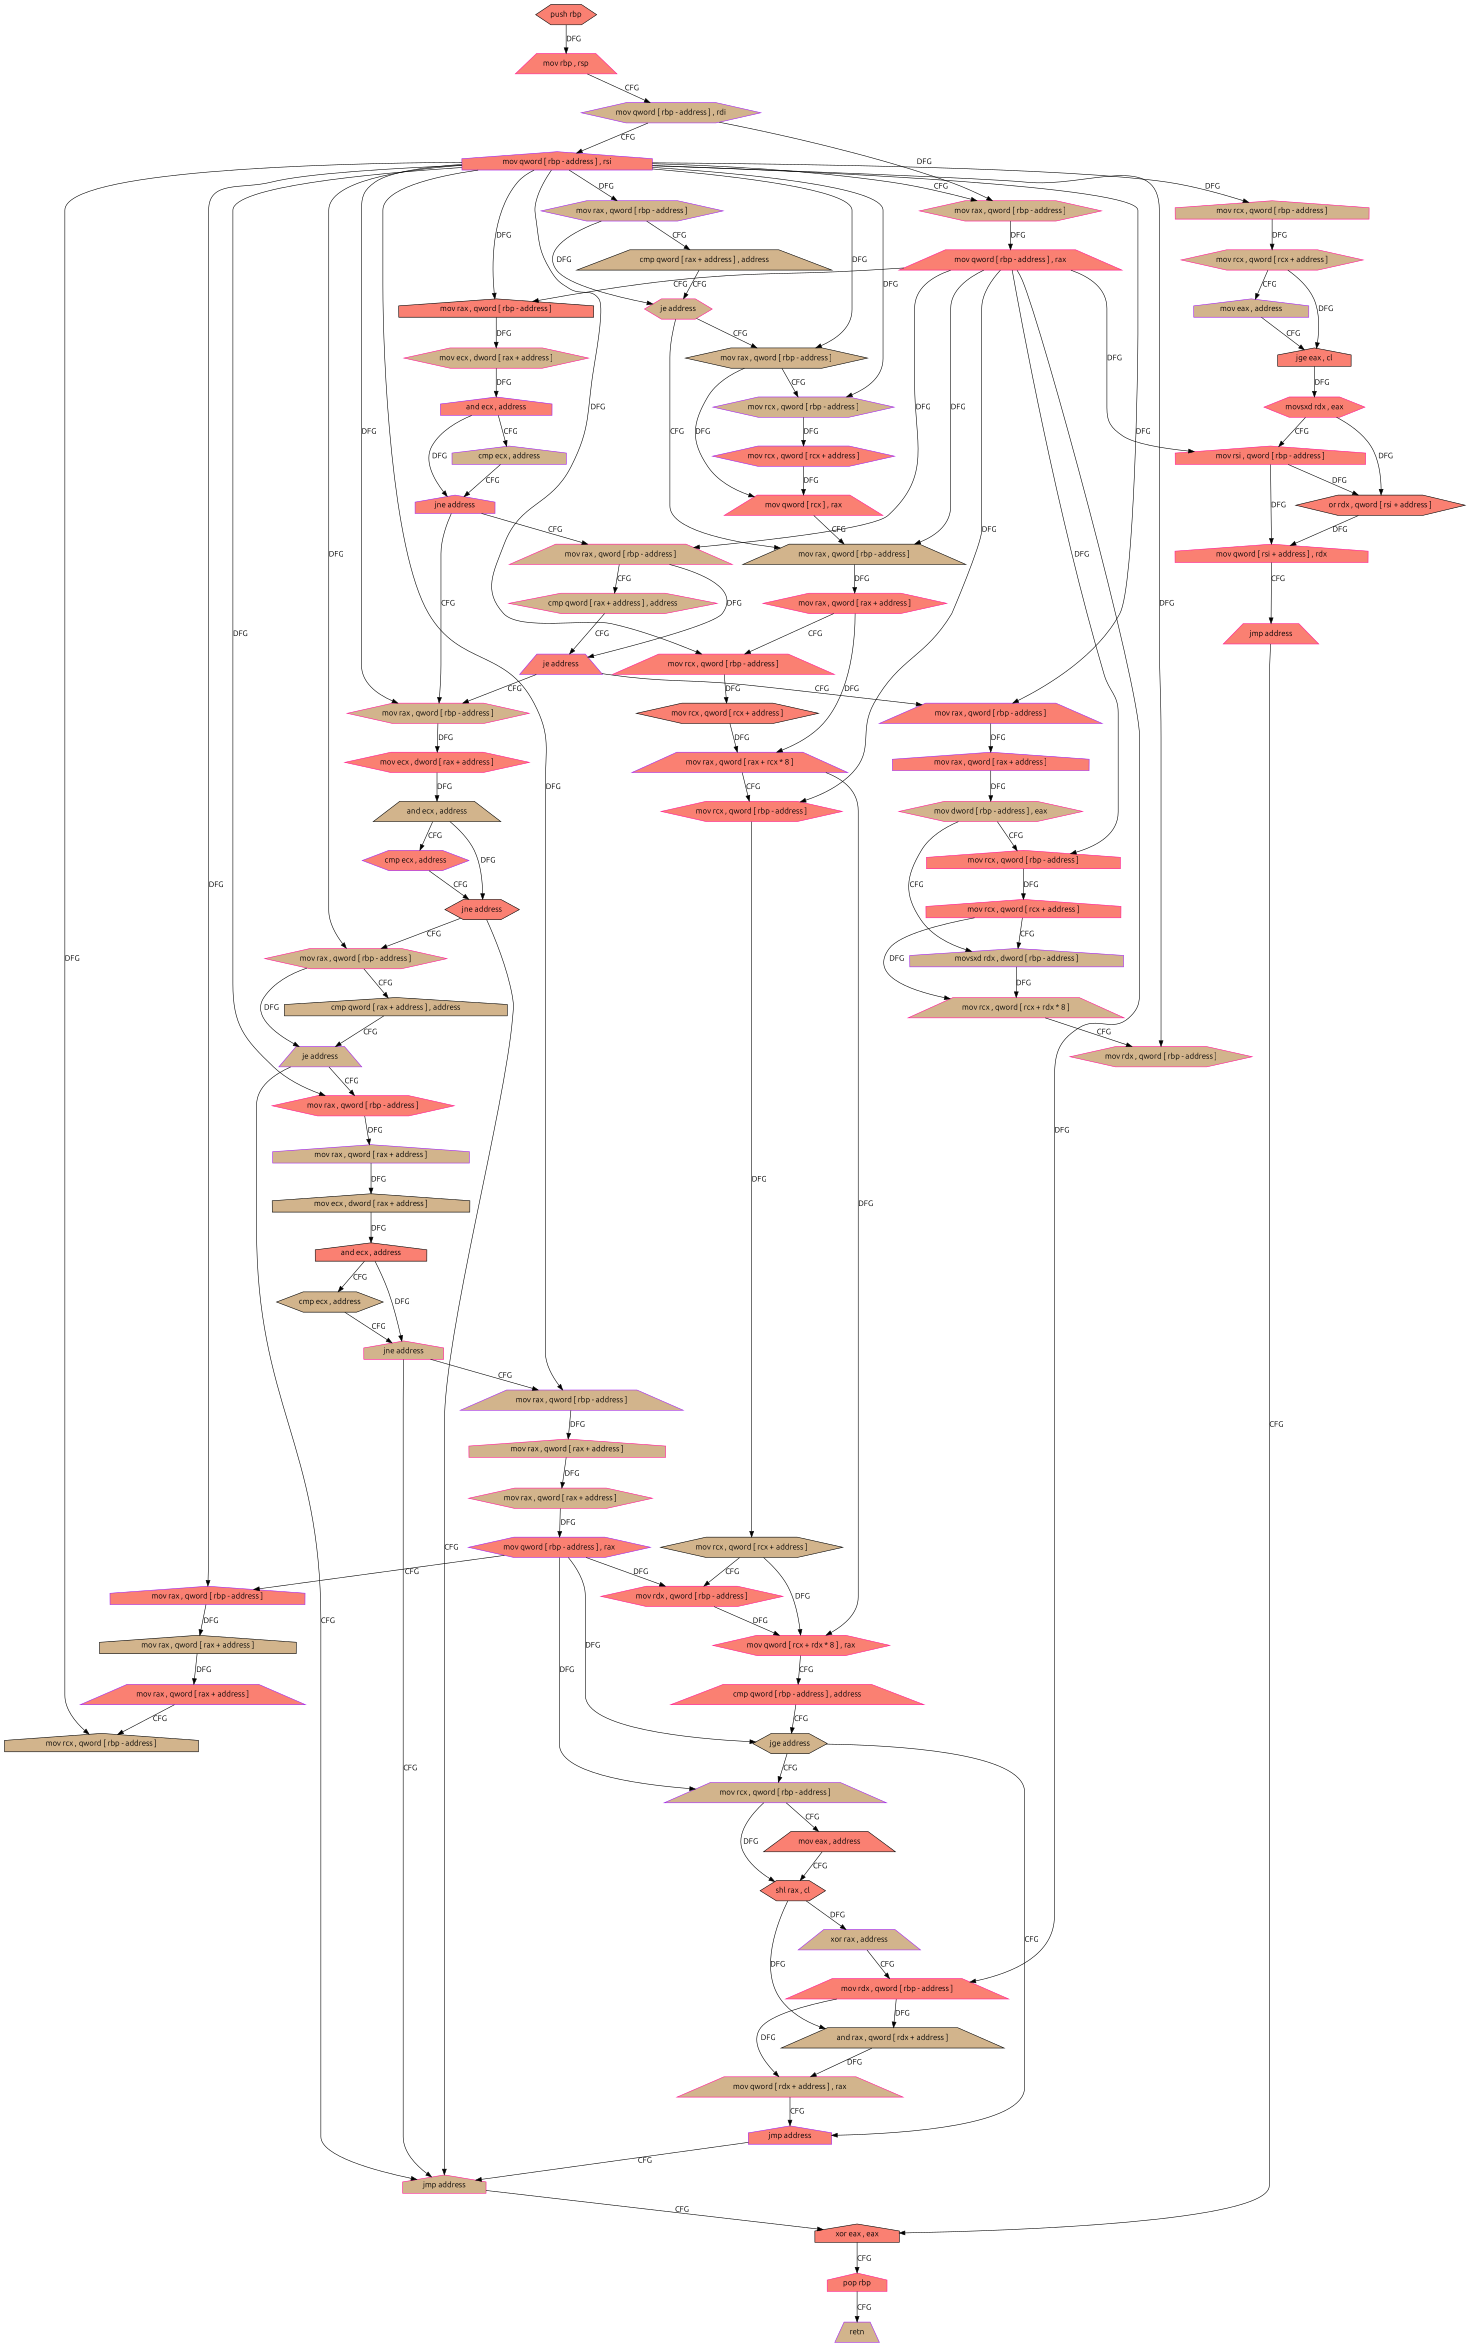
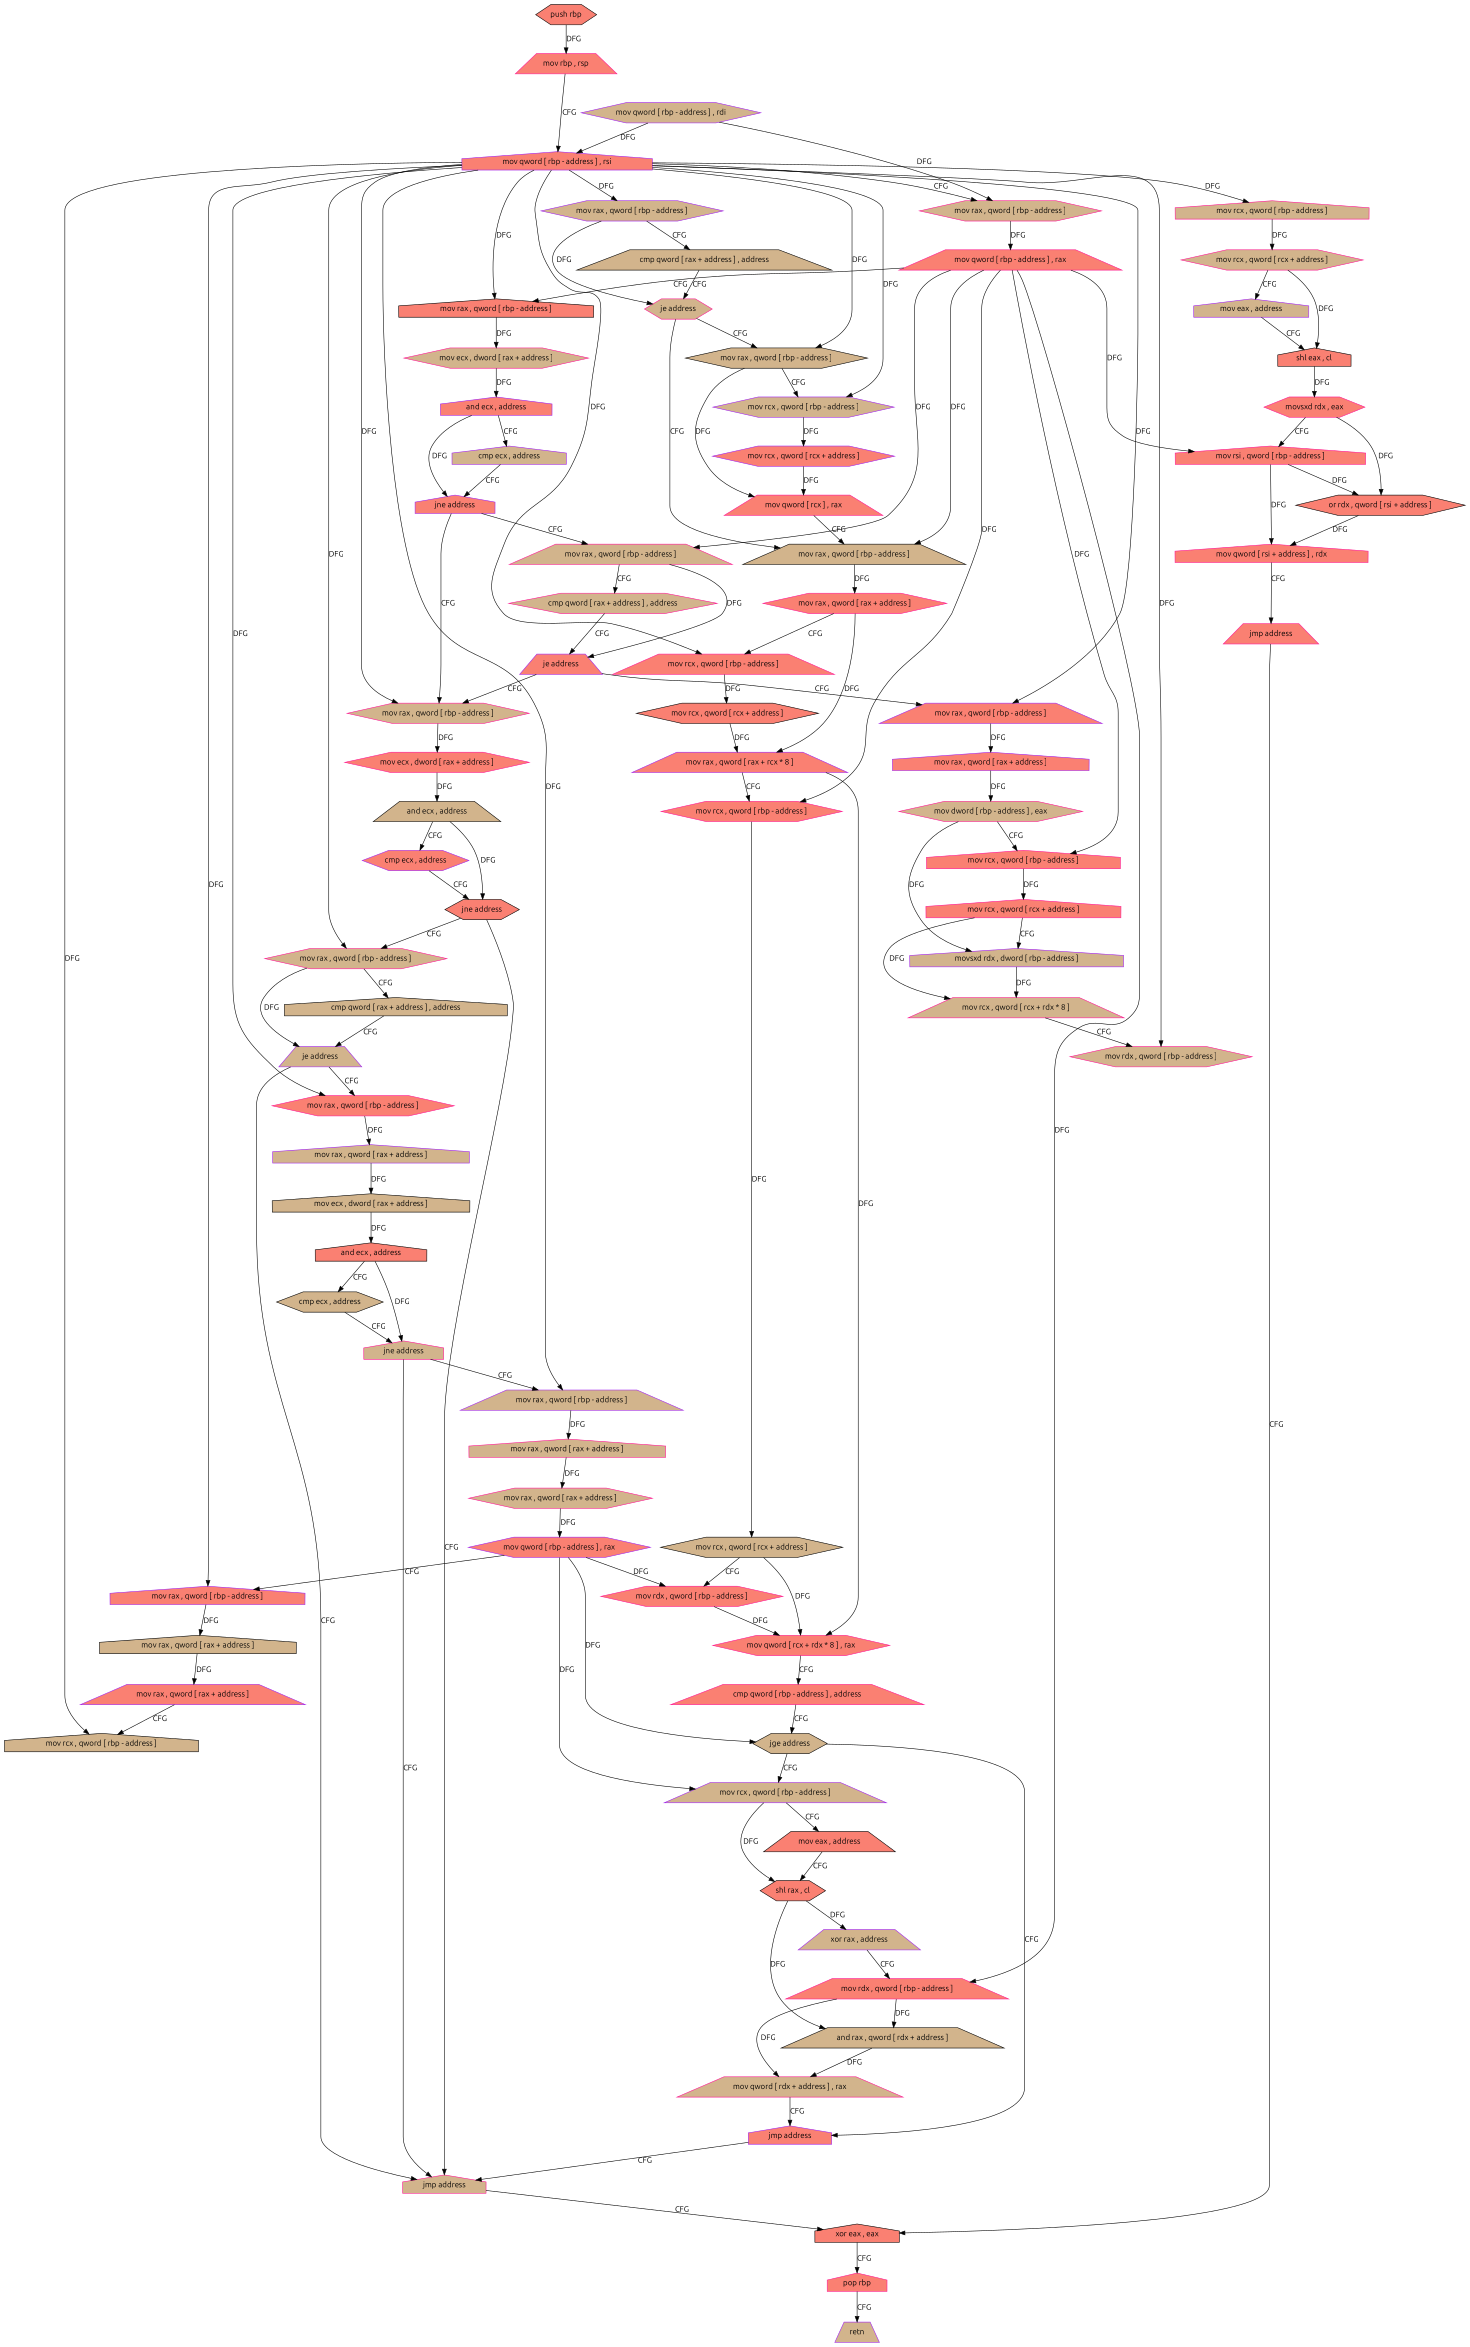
edge "mov rbp , rsp" -> "mov qword [ rbp - address ] , rdi": now "mov rbp , rsp" -> "mov qword [ rbp - address ] , rsi"
edge "mov qword [ rbp - address ] , rdi" -> "mov qword [ rbp - address ] , rsi": label "CFG" -> "DFG"
node "jge eax , cl": label "jge eax , cl" -> "shl eax , cl"
edge "mov dword [ rbp - address ] , eax" -> "movsxd rdx , dword [ rbp - address ]": label "CFG" -> "DFG"
